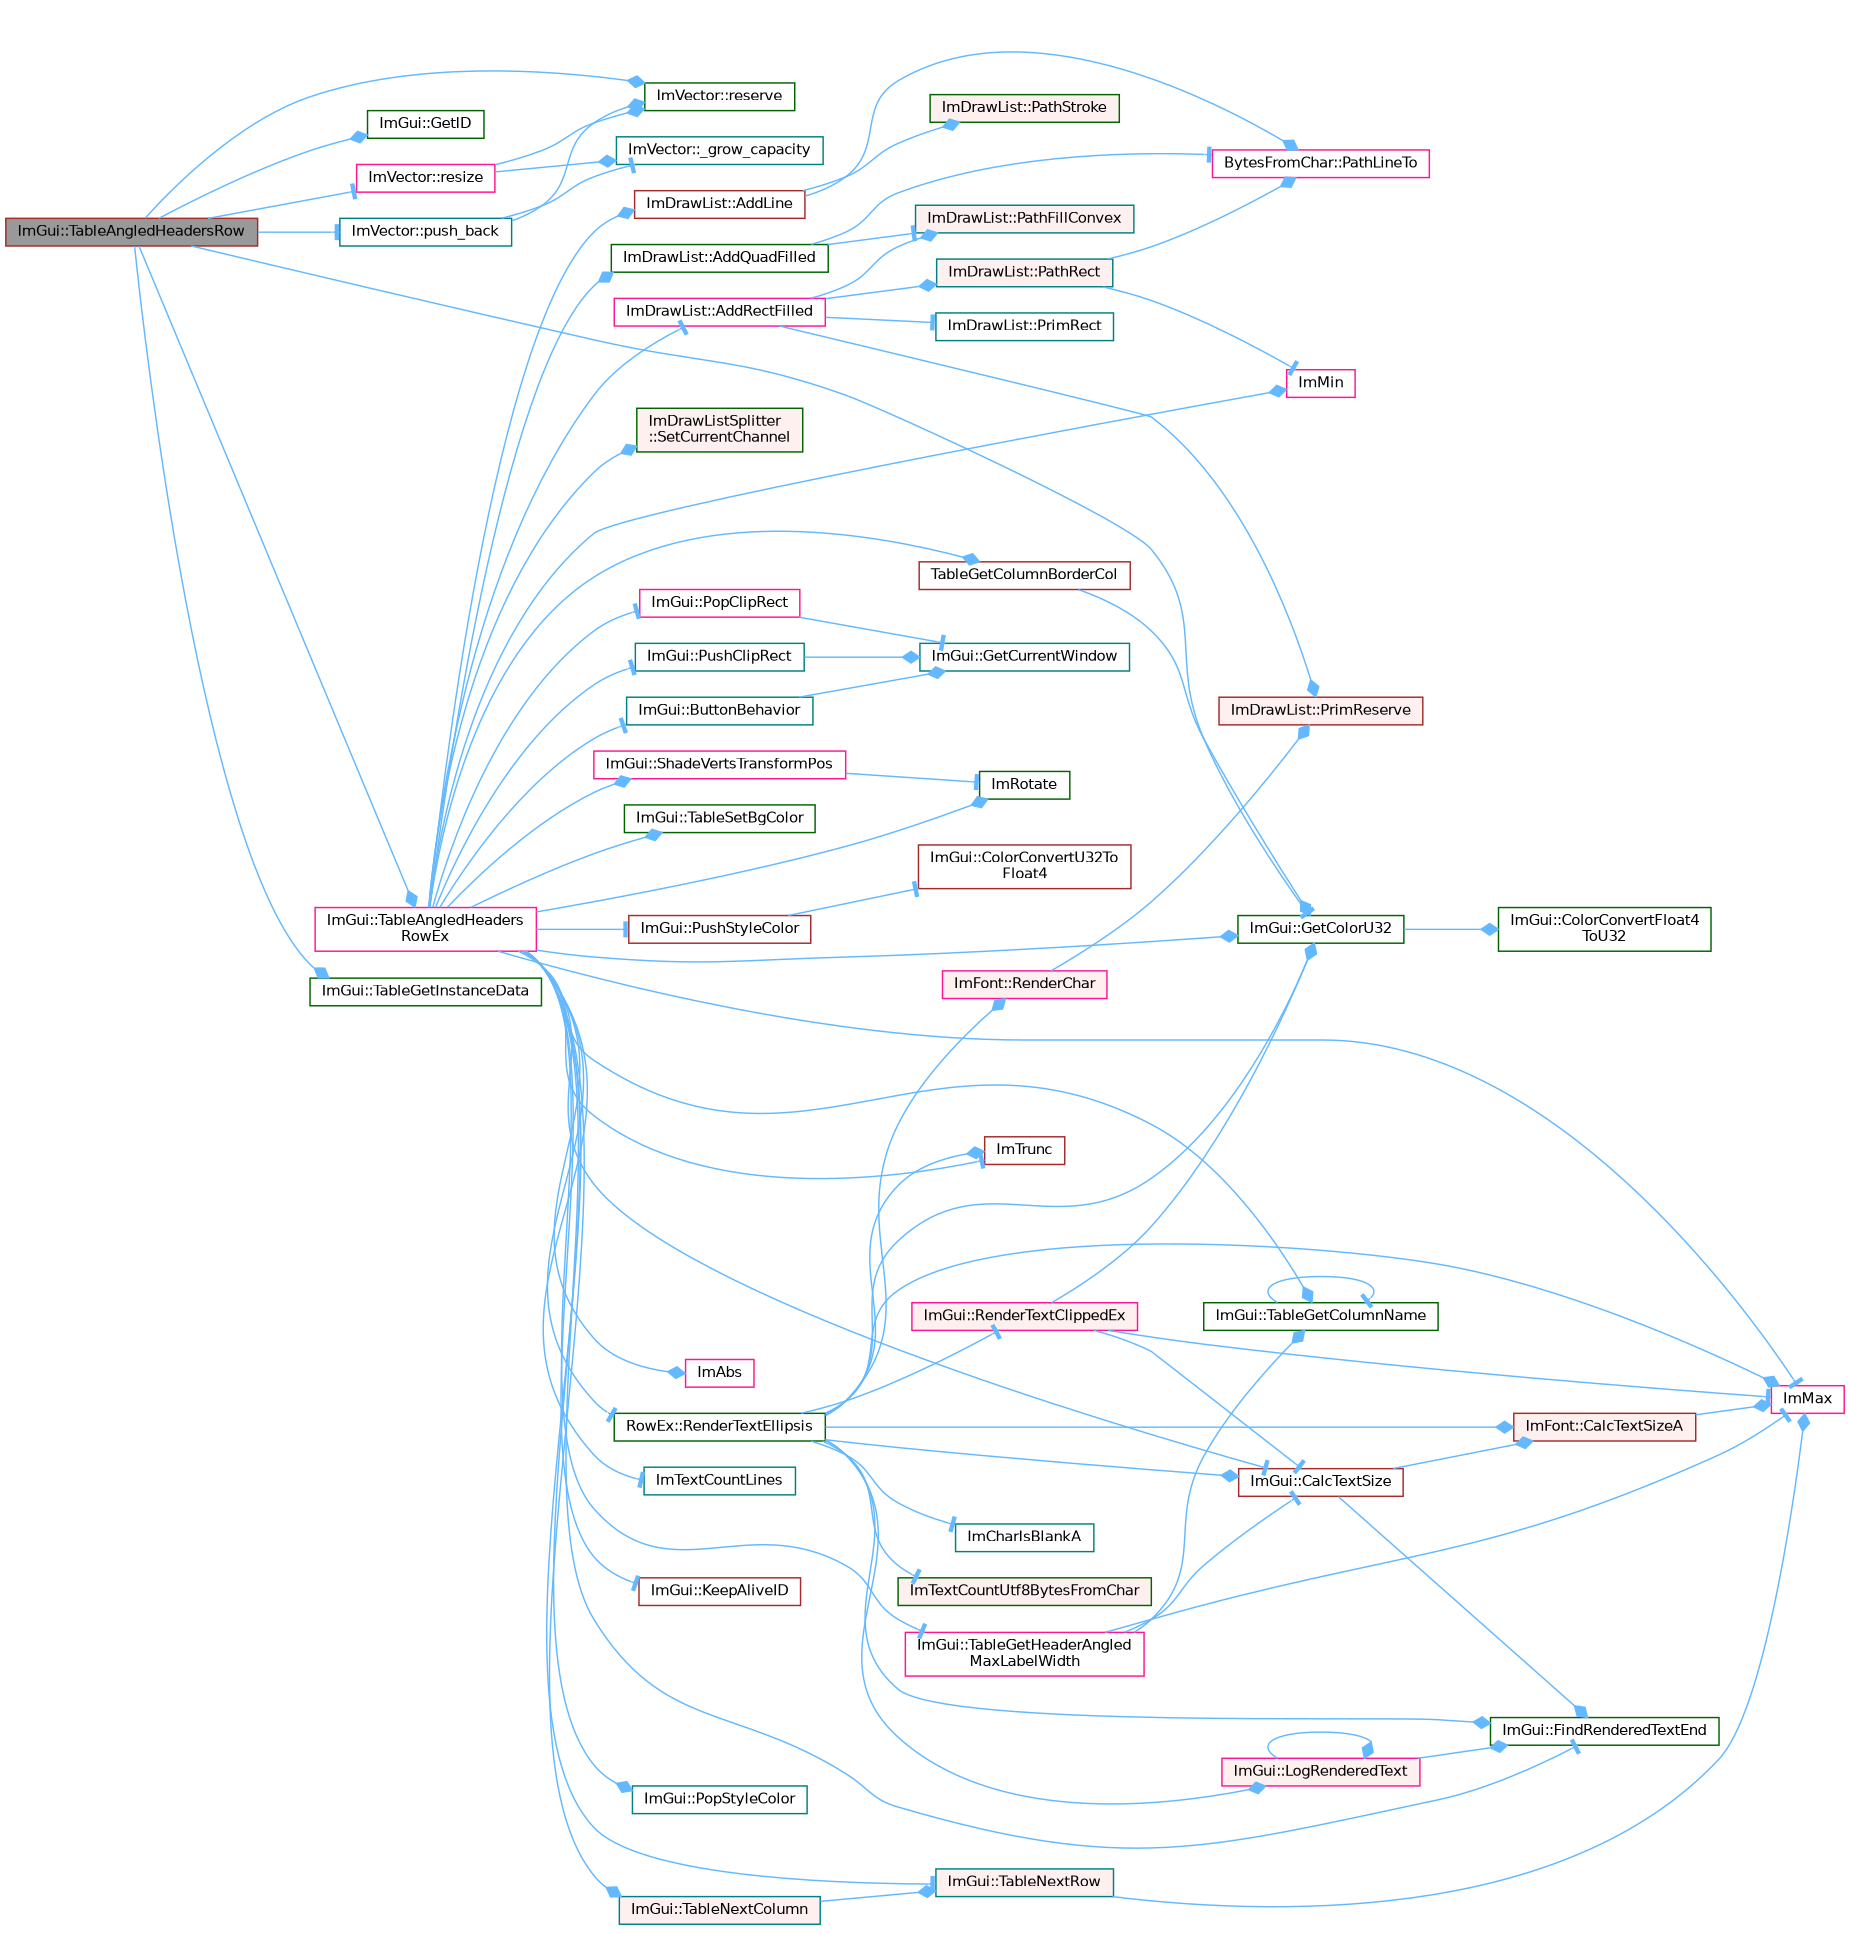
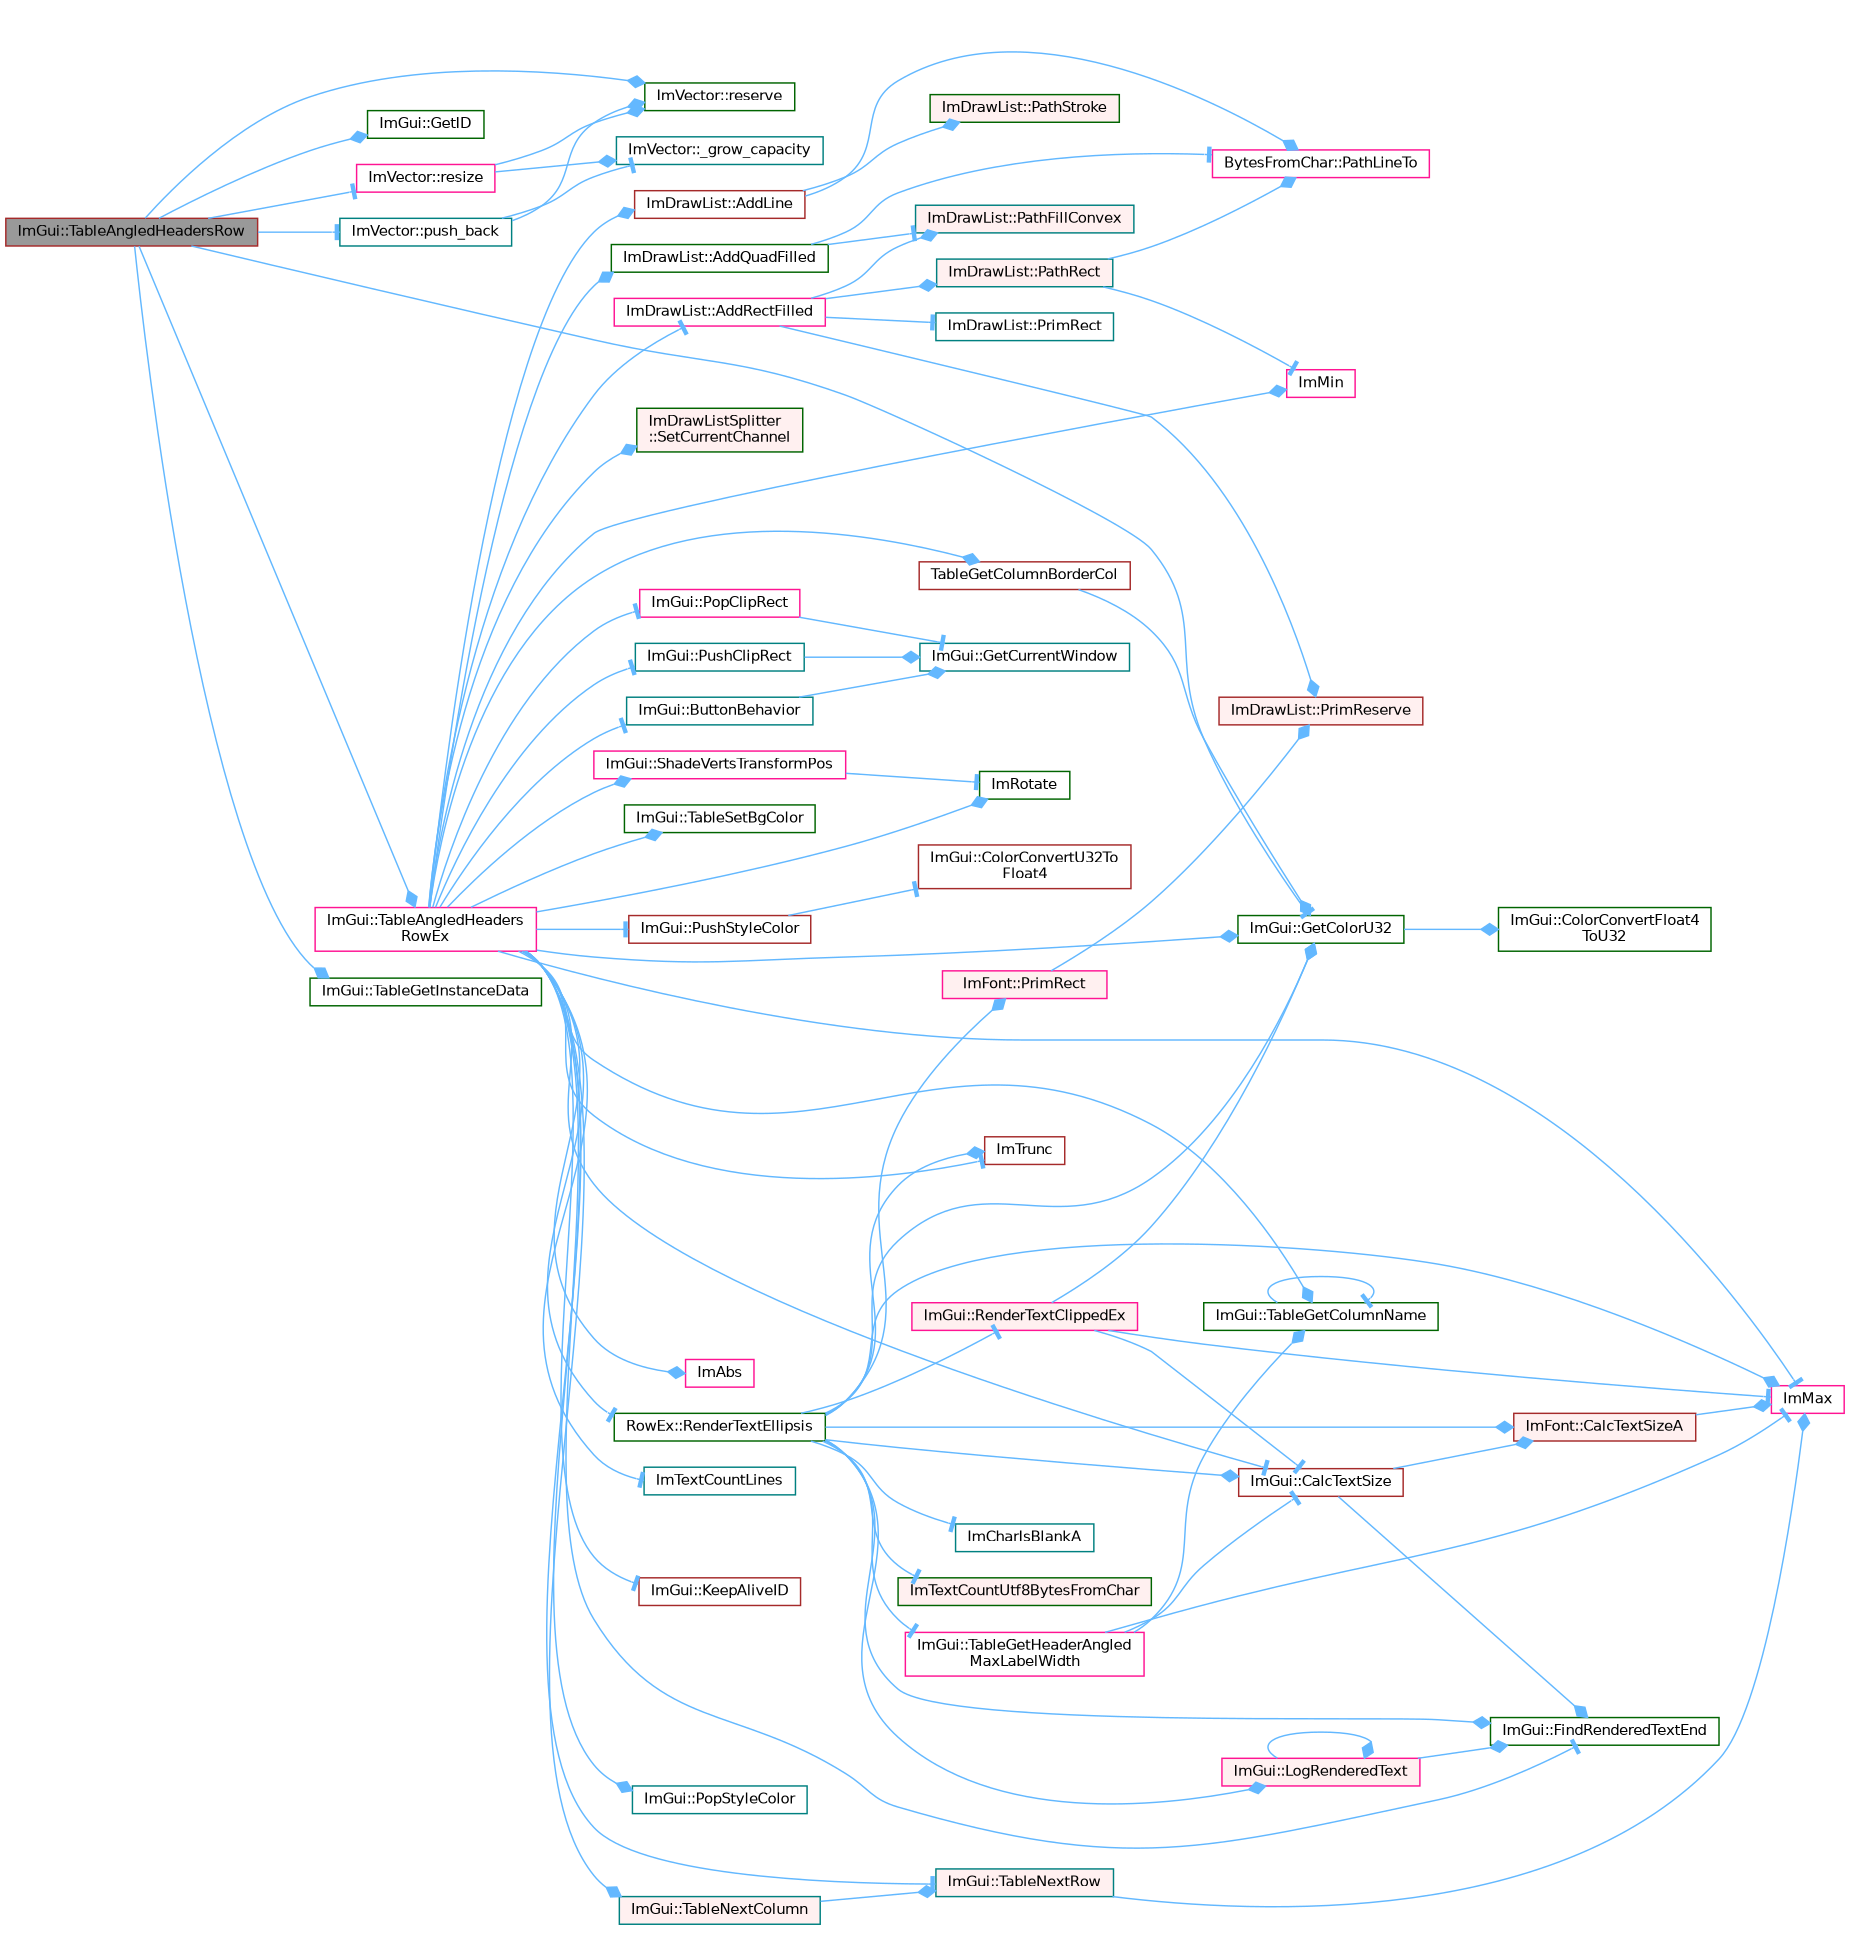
node "ImFont::RenderChar": label "ImFont::RenderChar" -> "ImFont::PrimRect"
edge "ImGui::TableAngledHeaders RowEx" -> "ImGui::TableGetHeaderAngled MaxLabelWidth": now "RowEx::RenderTextEllipsis" -> "ImGui::TableGetHeaderAngled MaxLabelWidth"
